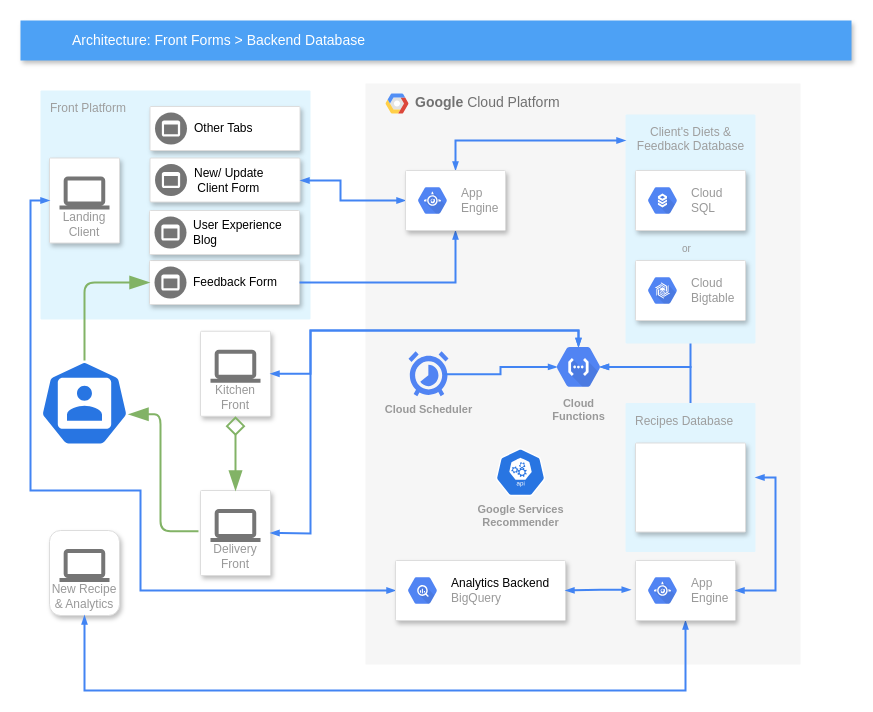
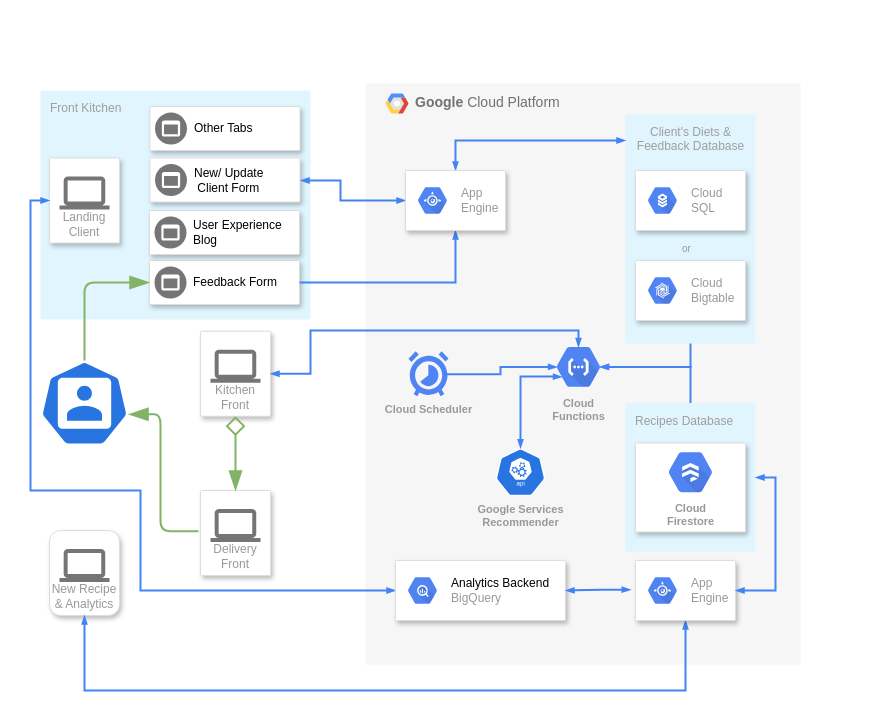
node "Architecture: Front Forms > Backend Database": removed
node "Front Platform": label "Front Platform" -> "Front Kitchen"
edge "Cloud Functions" -- "Google Services Recommender": added
edge "Cloud Functions" -- "Delivery Front": removed
node "Cloud Firestore": added
